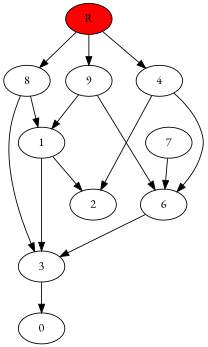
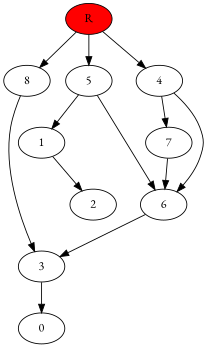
node "9": label "9" -> "5"
edge "8" -> "1": removed
edge "4" -> "2": now "4" -> "7"
edge "1" -> "3": removed
